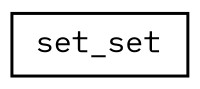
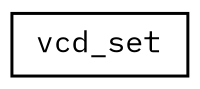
node "set_set": label "set_set" -> "vcd_set"
